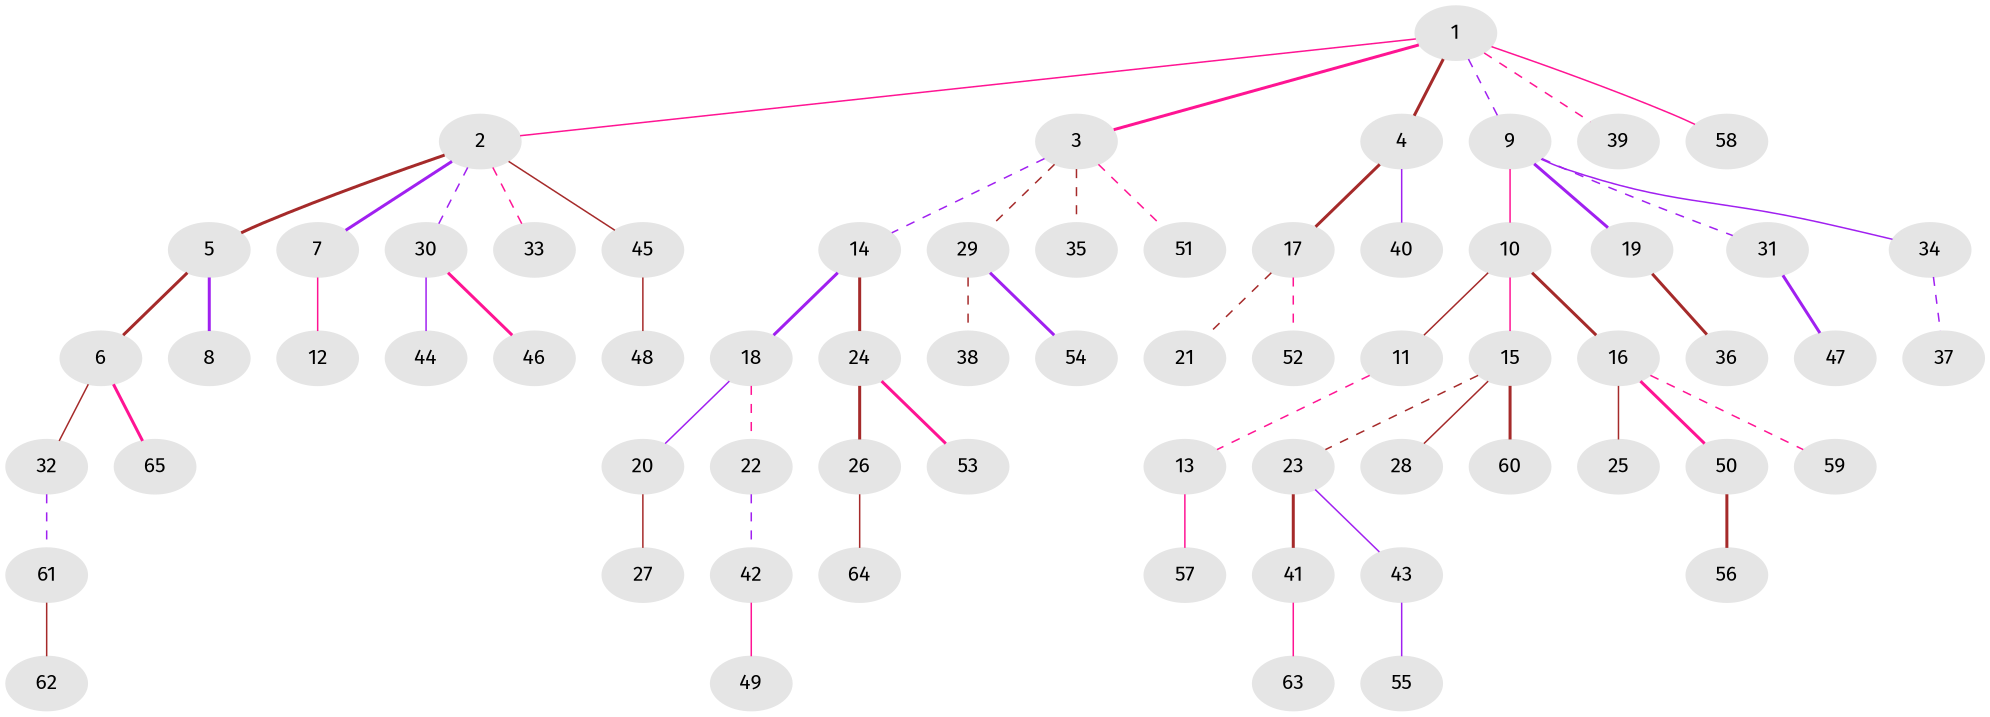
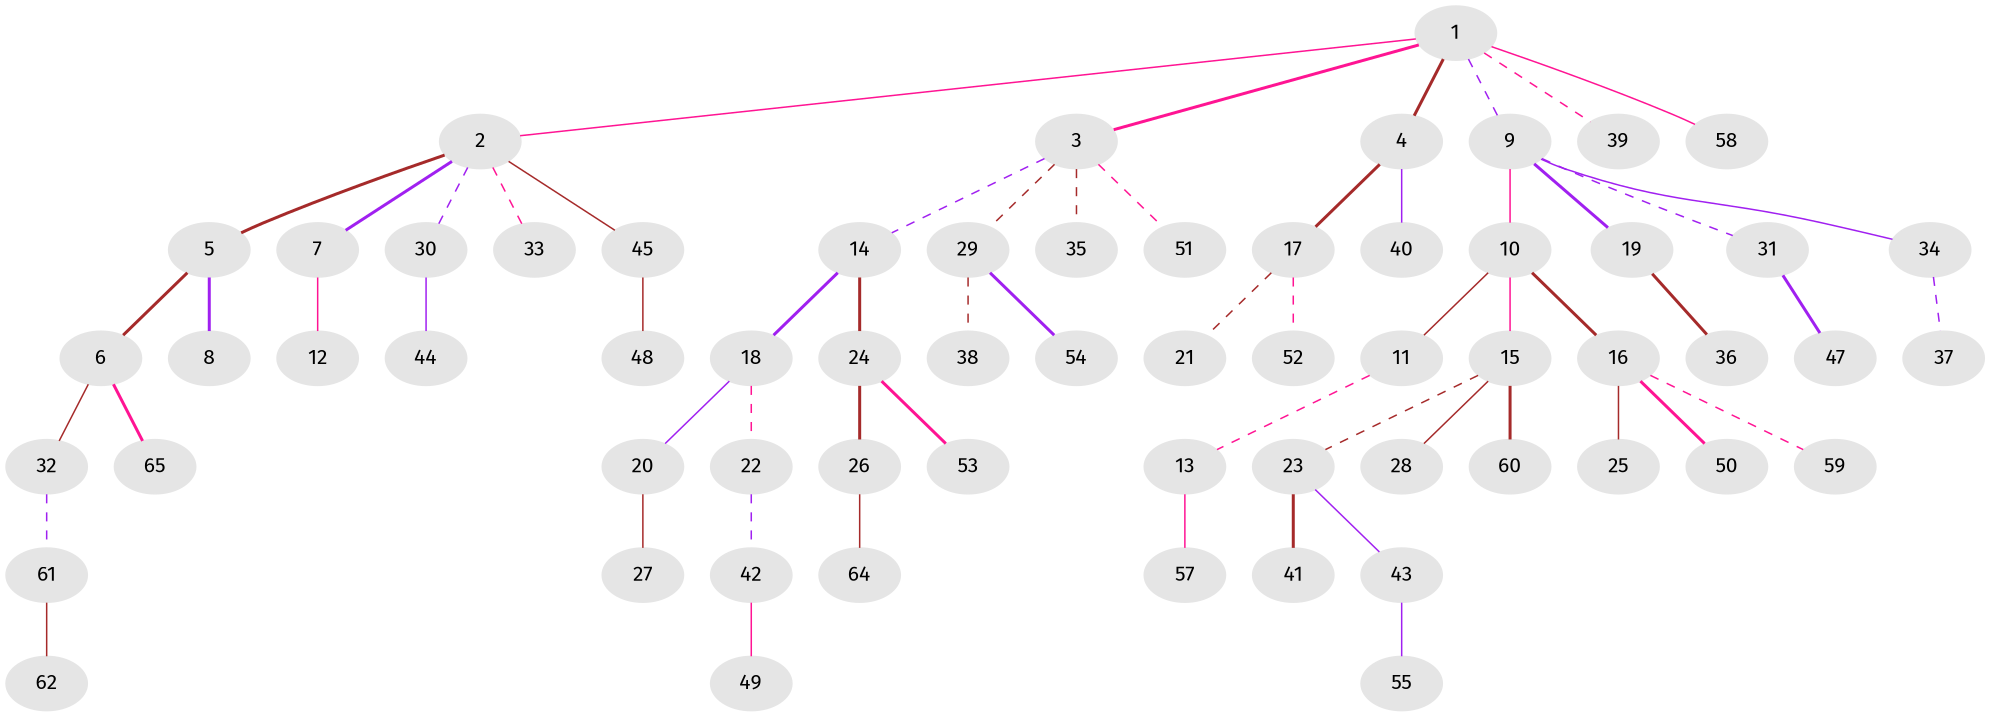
node "46": removed
node "56": removed
node "63": removed
